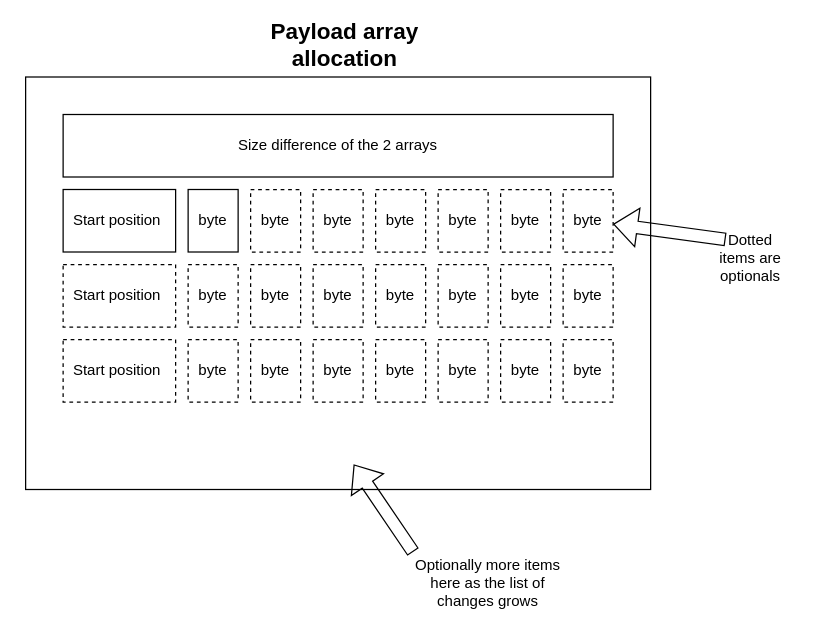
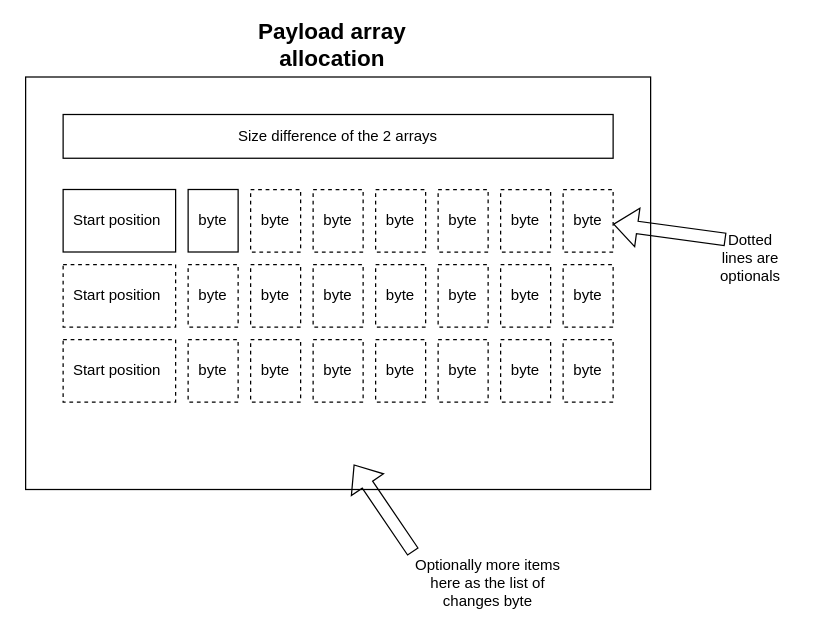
node "Payload array allocation": moved (344, 46) -> (332, 46)
node "Size difference of the 2 arrays": size 550x63 -> 550x44
node "Dotted items are optionals": label "Dotted items are optionals" -> "Dotted lines are optionals"
node "Optionally more items here as the list of changes grows": label "Optionally more items here as the list of changes grows" -> "Optionally more items here as the list of changes byte"
